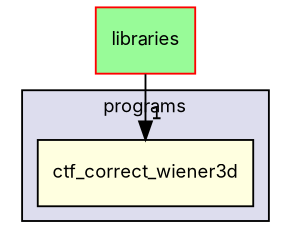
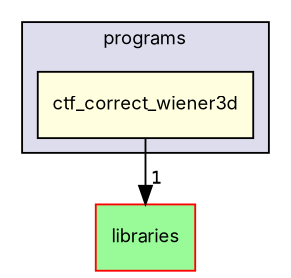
edge "libraries" -> "ctf_correct_wiener3d": reversed
